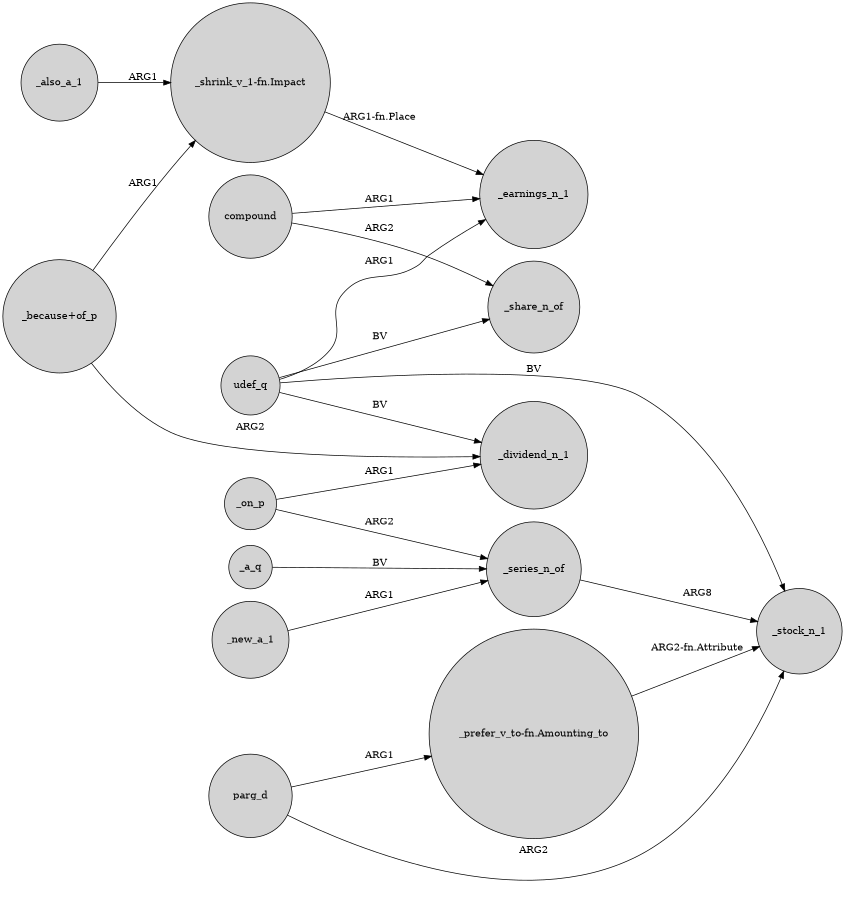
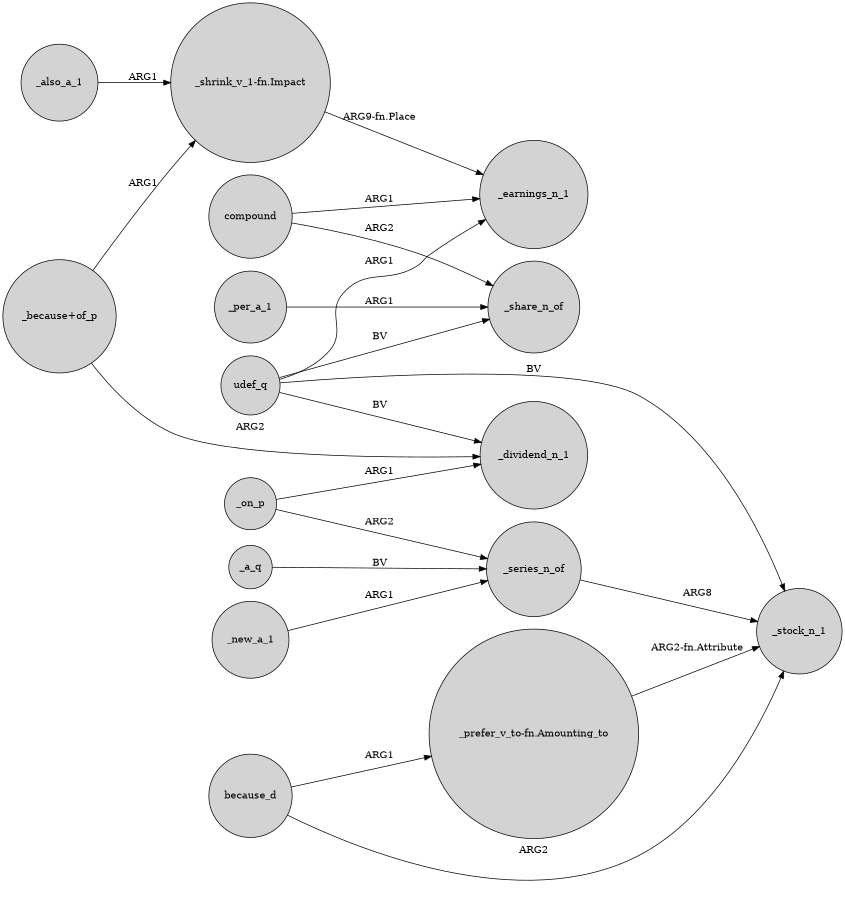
edge "_shrink_v_1-fn.Impact" -> "_earnings_n_1": label "ARG1-fn.Place" -> "ARG9-fn.Place"
node "_per_a_1": added
node "parg_d": label "parg_d" -> "because_d"
